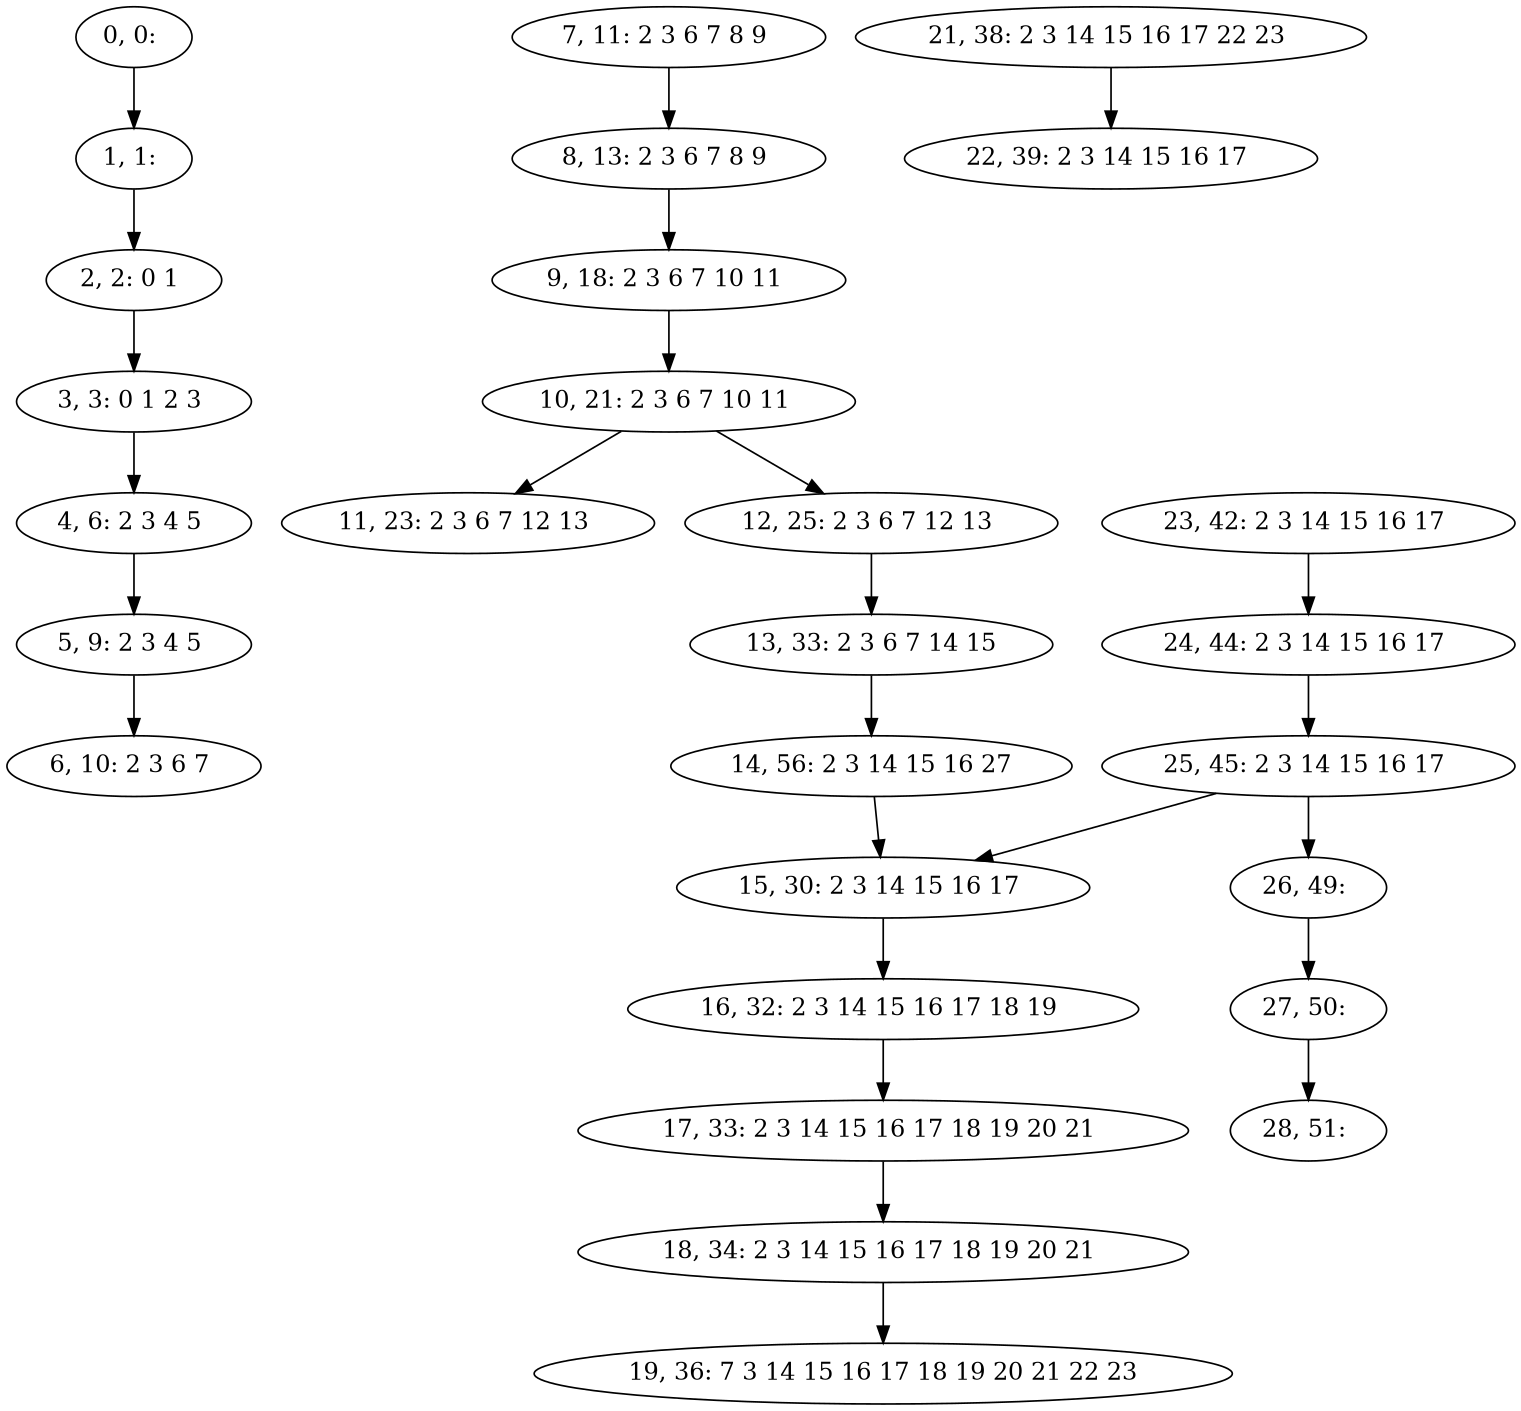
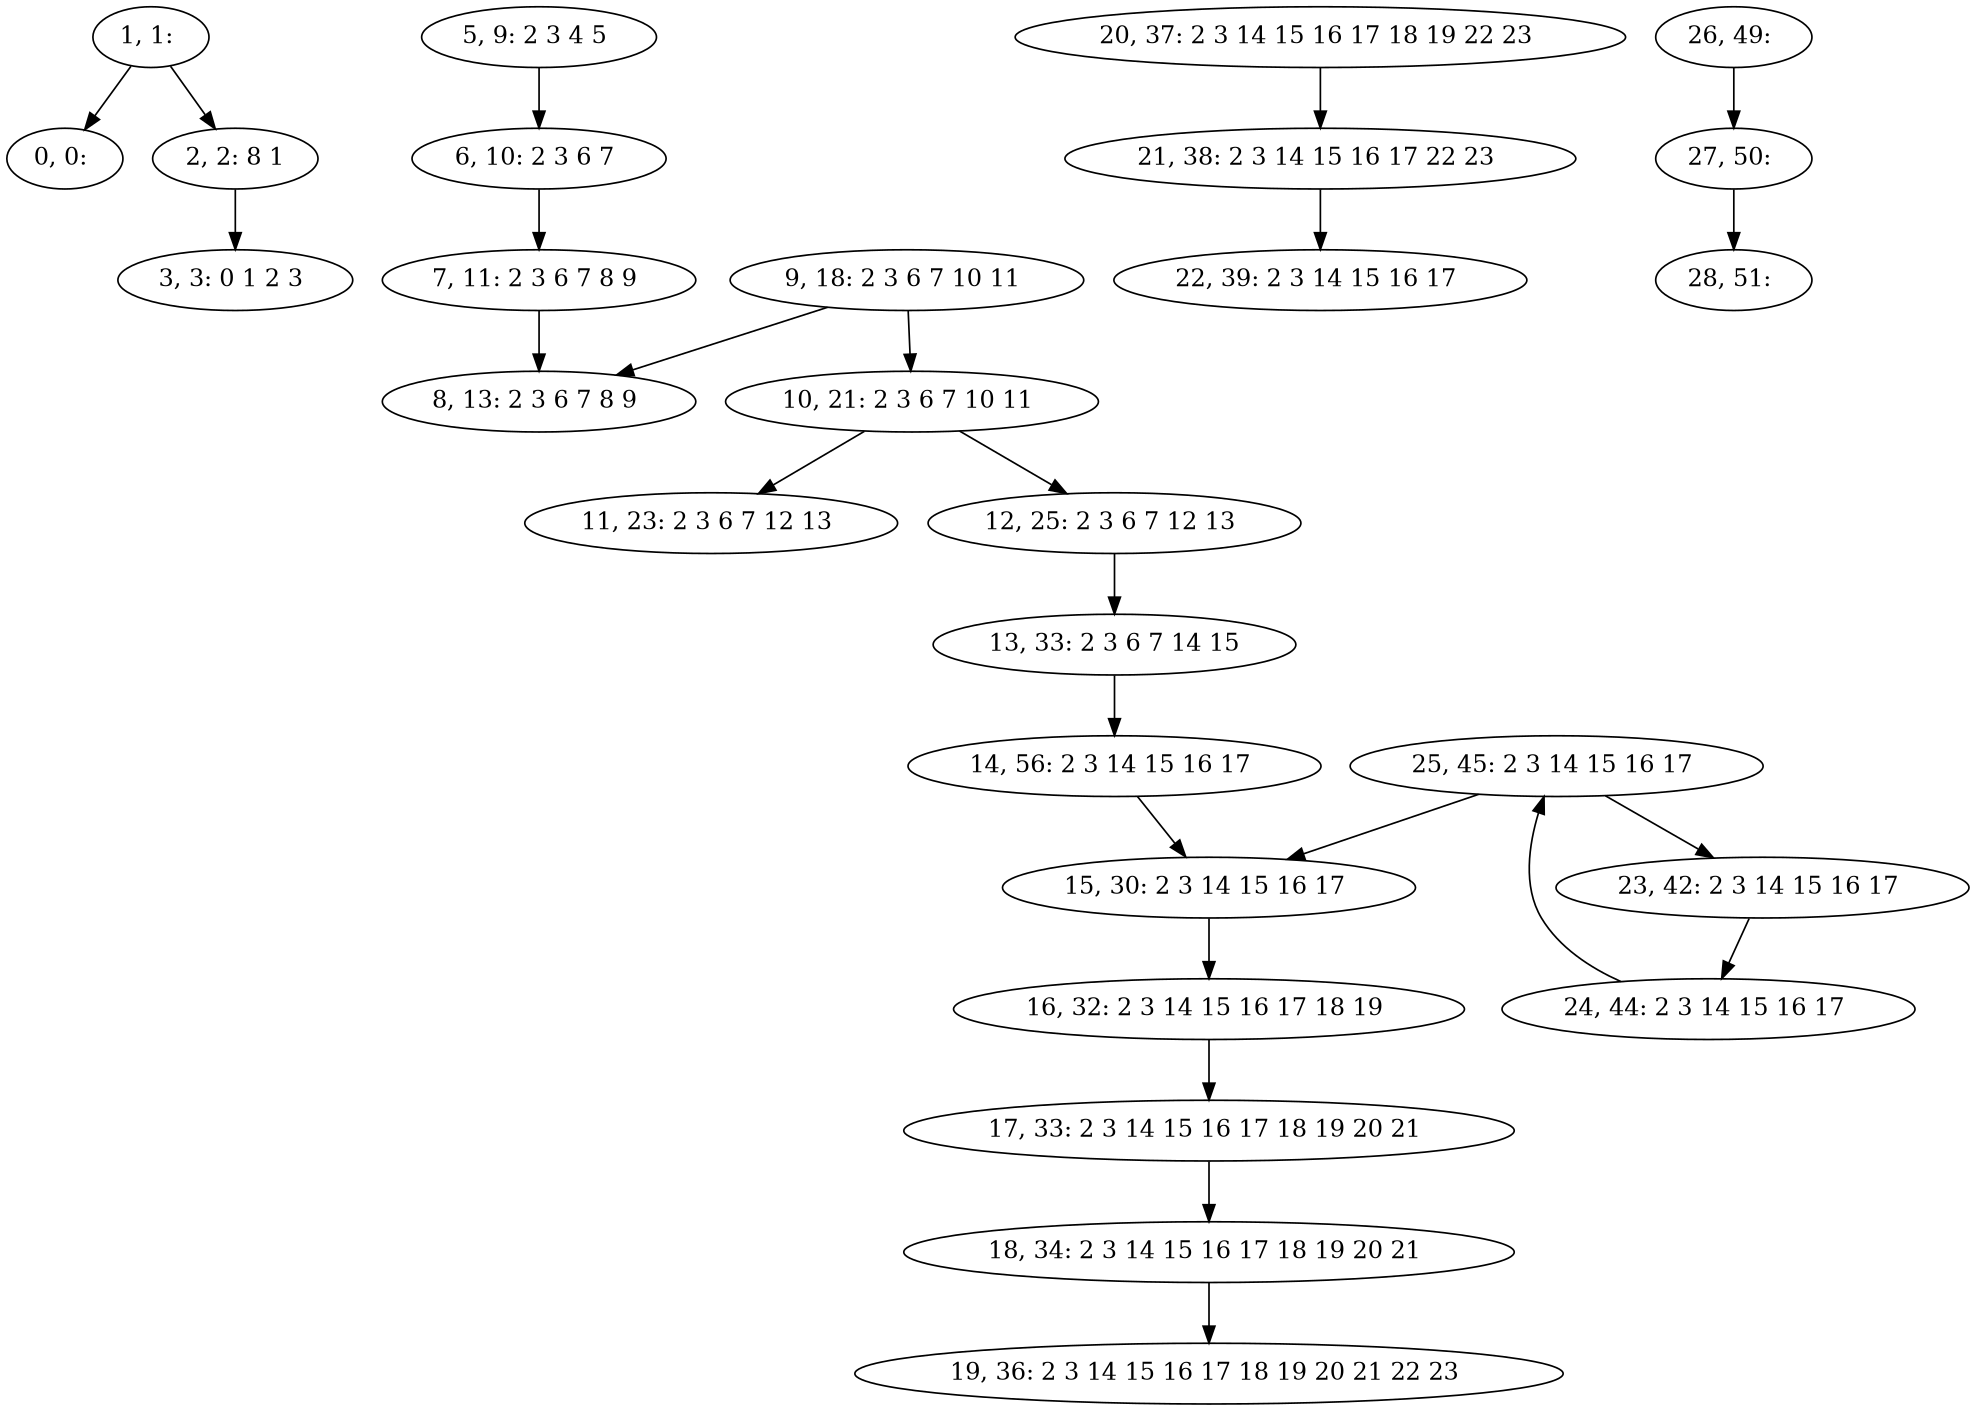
node "20, 37: 2 3 14 15 16 17 18 19 22 23": added
edge "0, 0:" -> "1, 1:": reversed
edge "6, 10: 2 3 6 7" -> "7, 11: 2 3 6 7 8 9": added
edge "8, 13: 2 3 6 7 8 9" -> "9, 18: 2 3 6 7 10 11": reversed
node "2, 2: 0 1": label "2, 2: 0 1" -> "2, 2: 8 1"
node "4, 6: 2 3 4 5": removed
node "14, 56: 2 3 14 15 16 27": label "14, 56: 2 3 14 15 16 27" -> "14, 56: 2 3 14 15 16 17"
edge "25, 45: 2 3 14 15 16 17" -> "26, 49:": now "25, 45: 2 3 14 15 16 17" -> "23, 42: 2 3 14 15 16 17"
node "19, 36: 7 3 14 15 16 17 18 19 20 21 22 23": label "19, 36: 7 3 14 15 16 17 18 19 20 21 22 23" -> "19, 36: 2 3 14 15 16 17 18 19 20 21 22 23"
